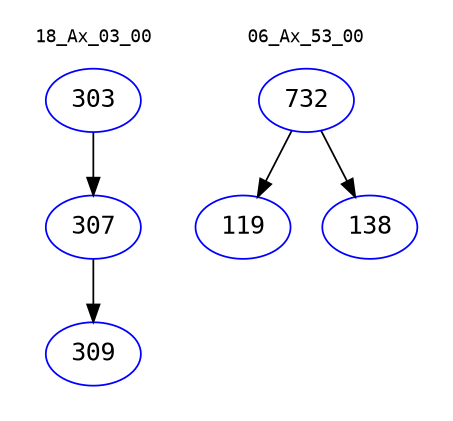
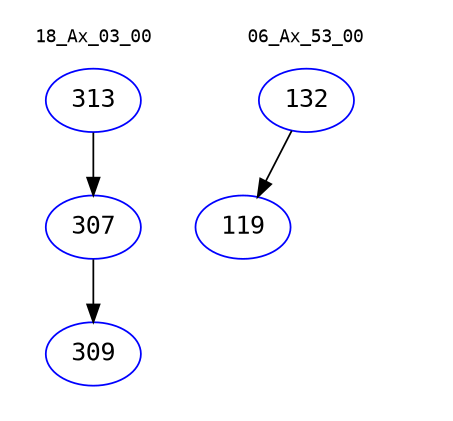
node "303": label "303" -> "313"
node "732": label "732" -> "132"
node "138": removed
